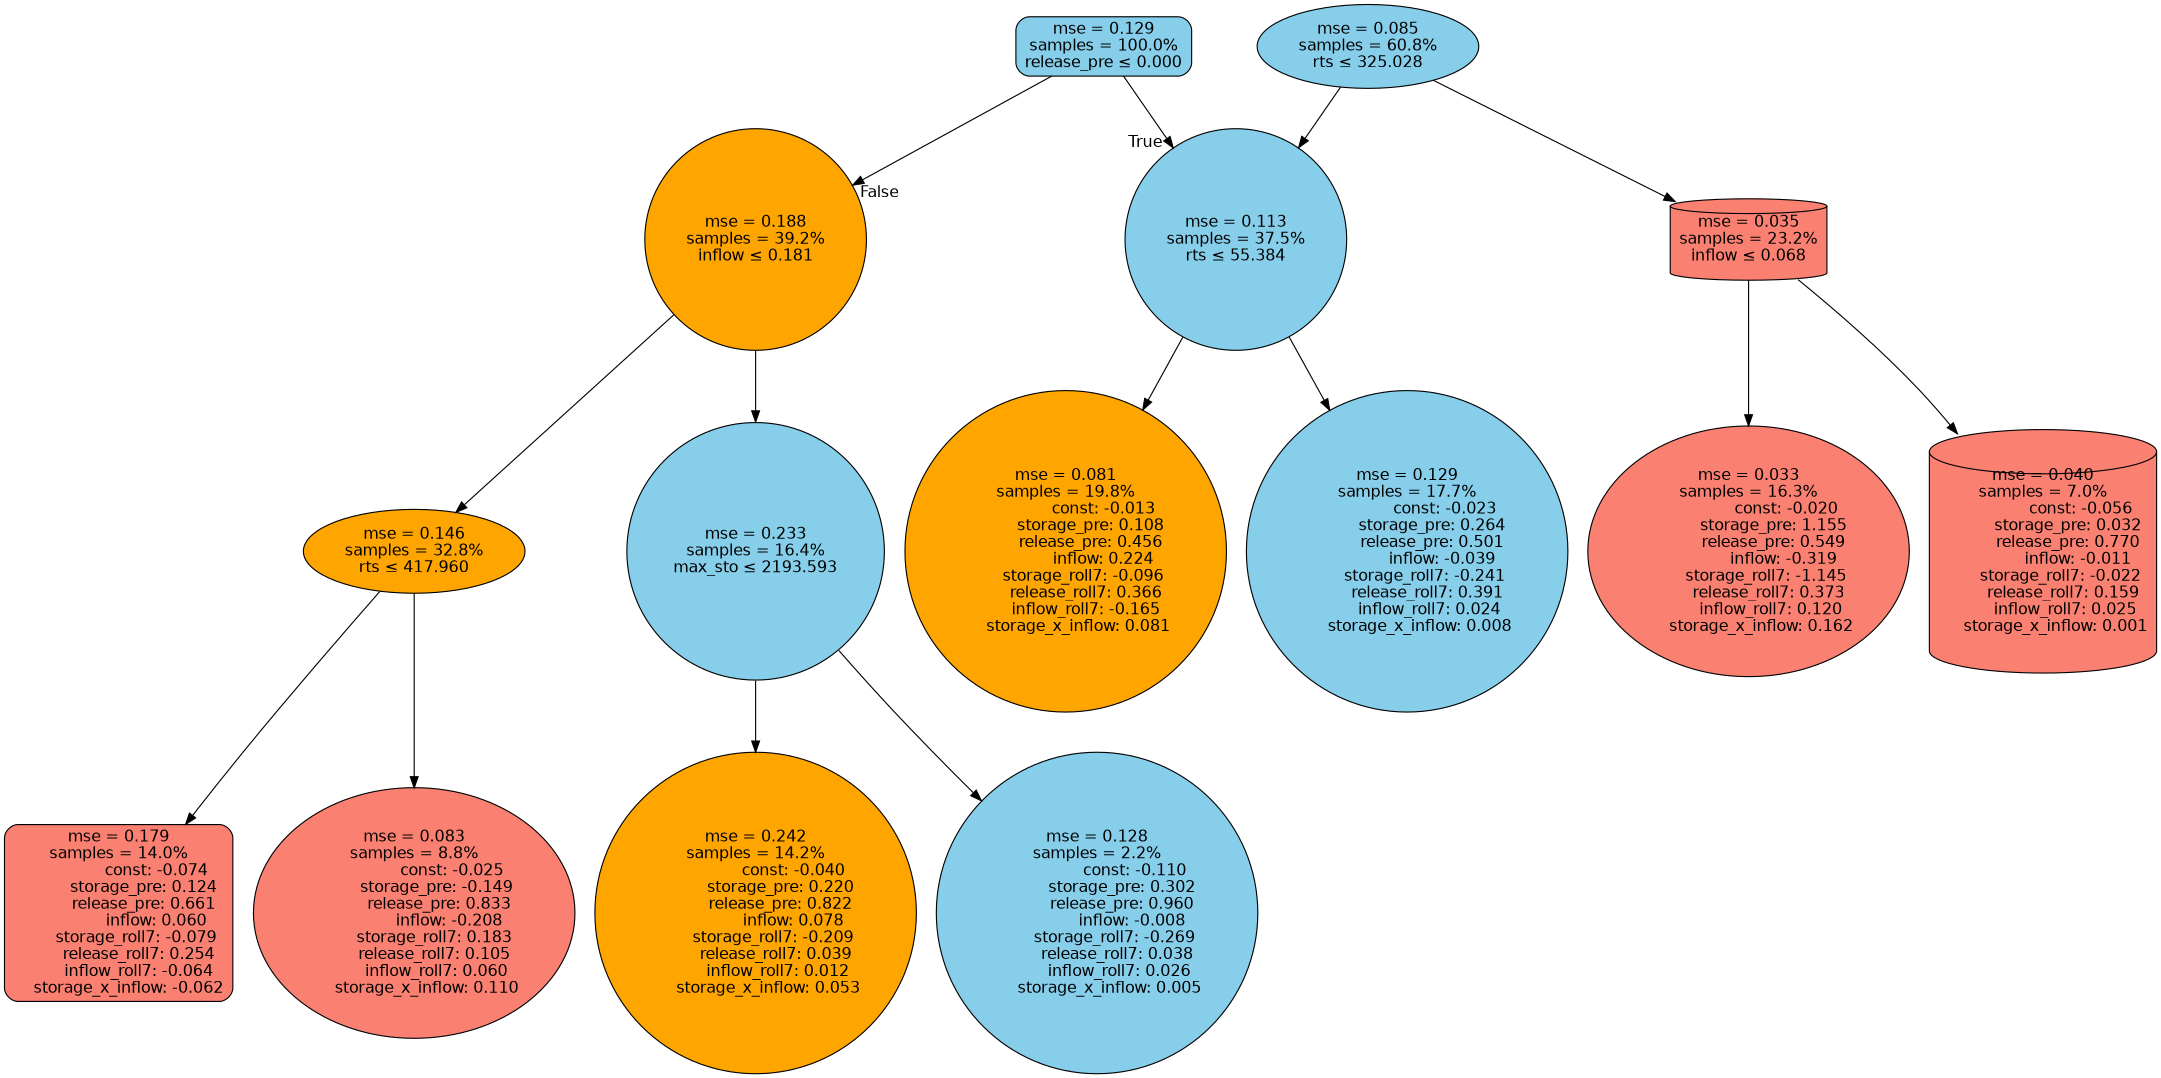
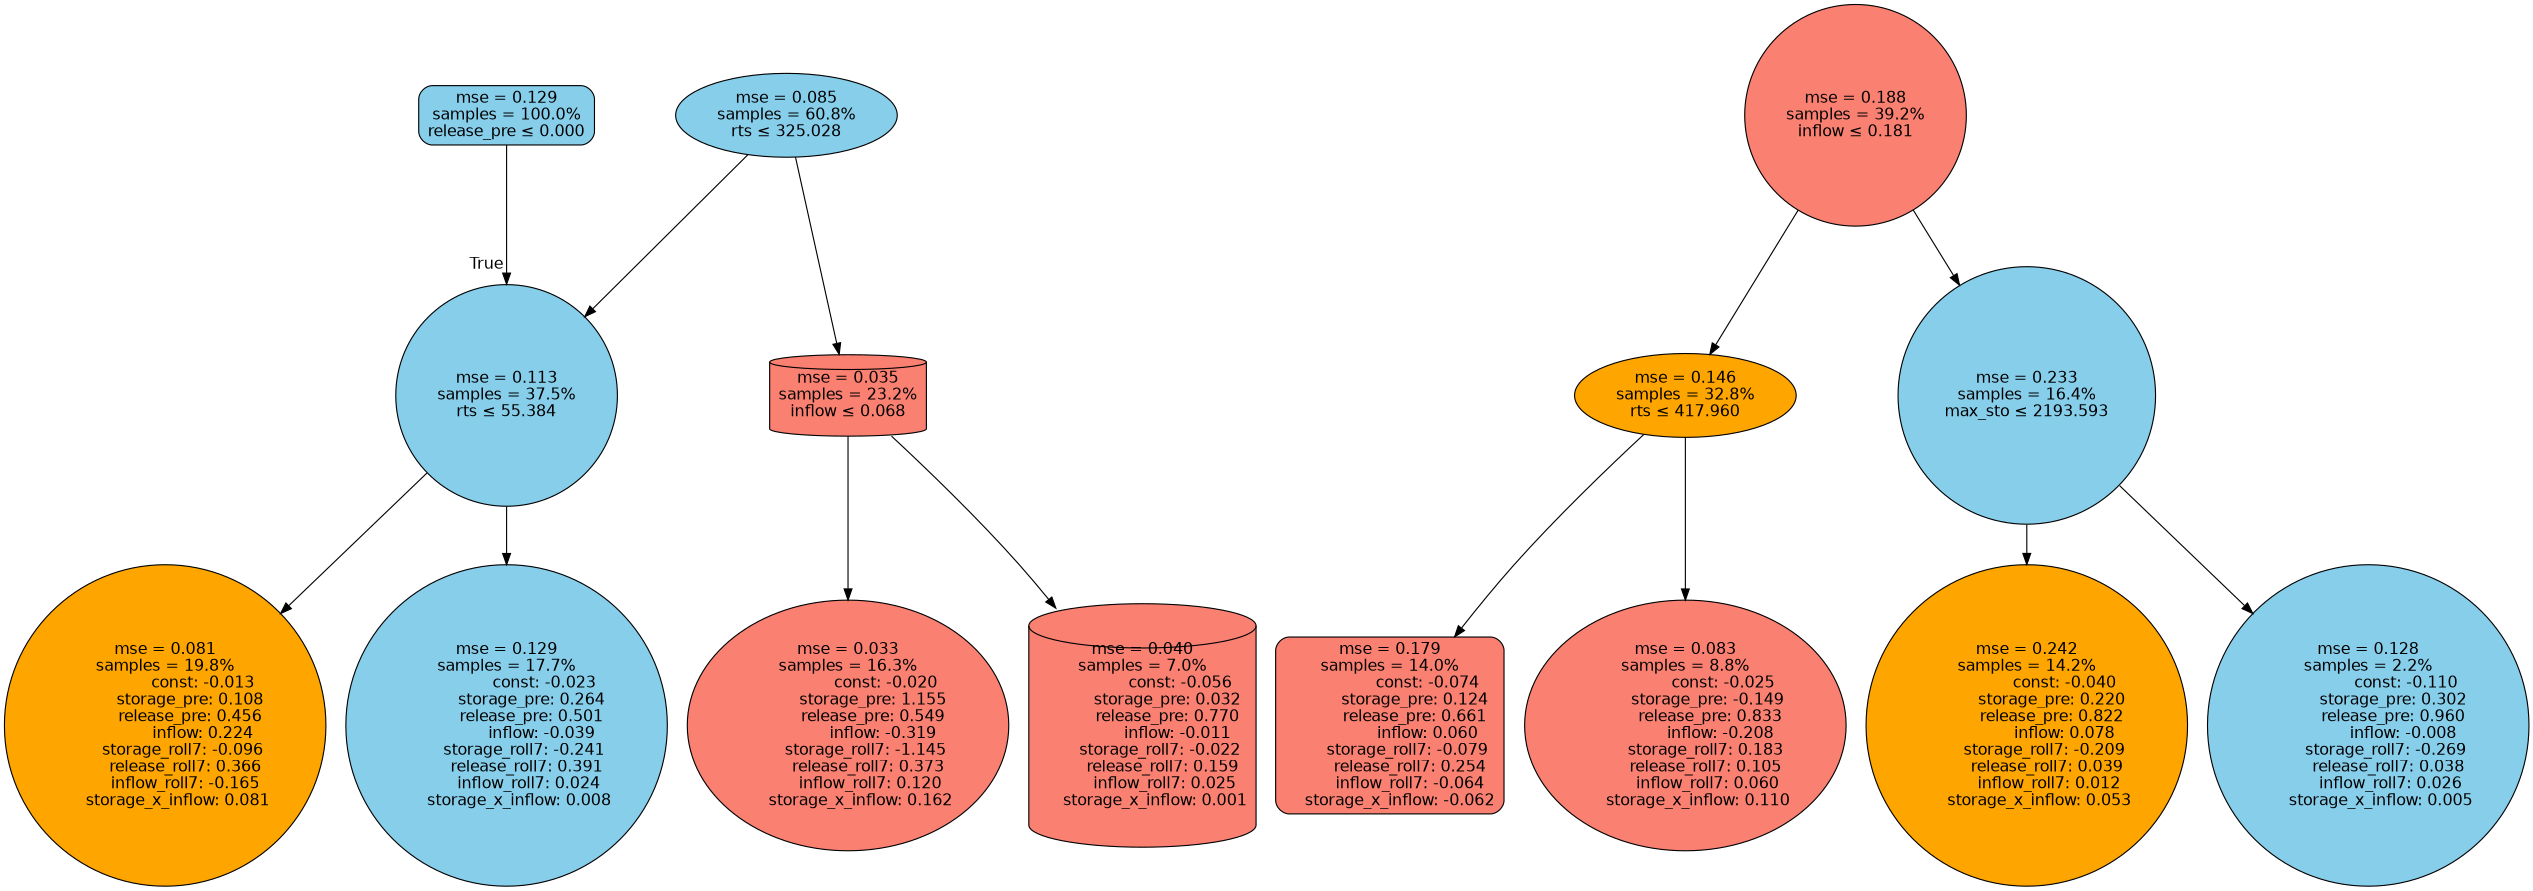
edge "mse = 0.129 samples = 100.0% release_pre ≤ 0.000" -> "mse = 0.188 samples = 39.2% inflow ≤ 0.181": removed
node "mse = 0.188 samples = 39.2% inflow ≤ 0.181": fillcolor orange -> salmon
